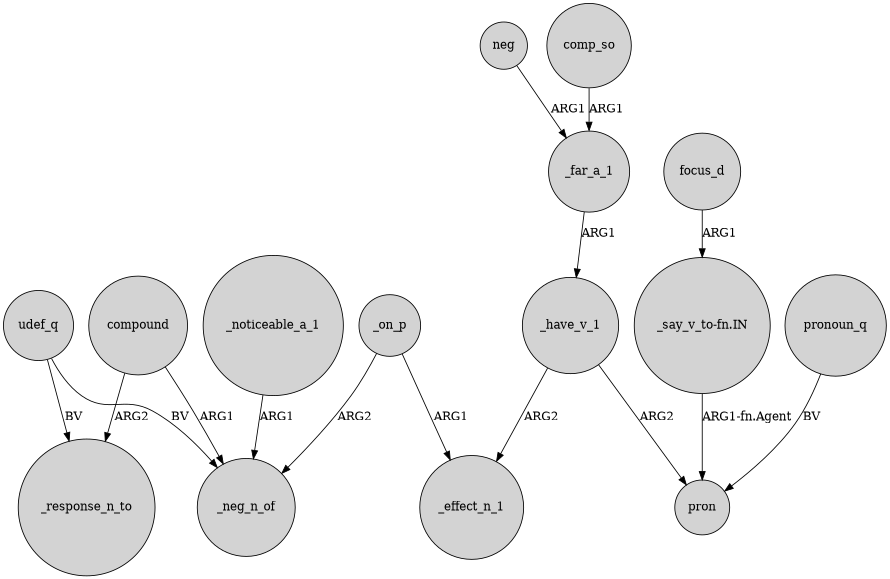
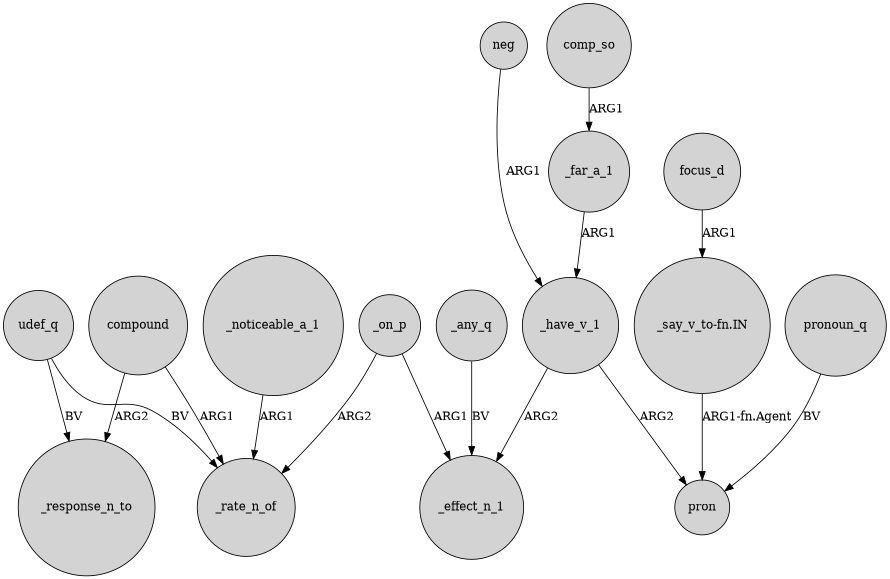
edge "neg" -> "_far_a_1": now "neg" -> "_have_v_1"
node "_any_q": added
node "_neg_n_of": label "_neg_n_of" -> "_rate_n_of"
